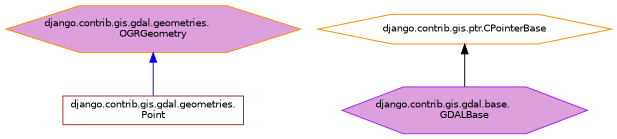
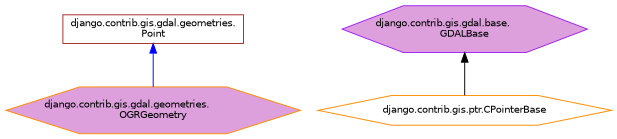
edge "django.contrib.gis.gdal.base. GDALBase" -> "django.contrib.gis.ptr.CPointerBase": reversed
edge "django.contrib.gis.gdal.geometries. Point" -> "django.contrib.gis.gdal.geometries. OGRGeometry": reversed
